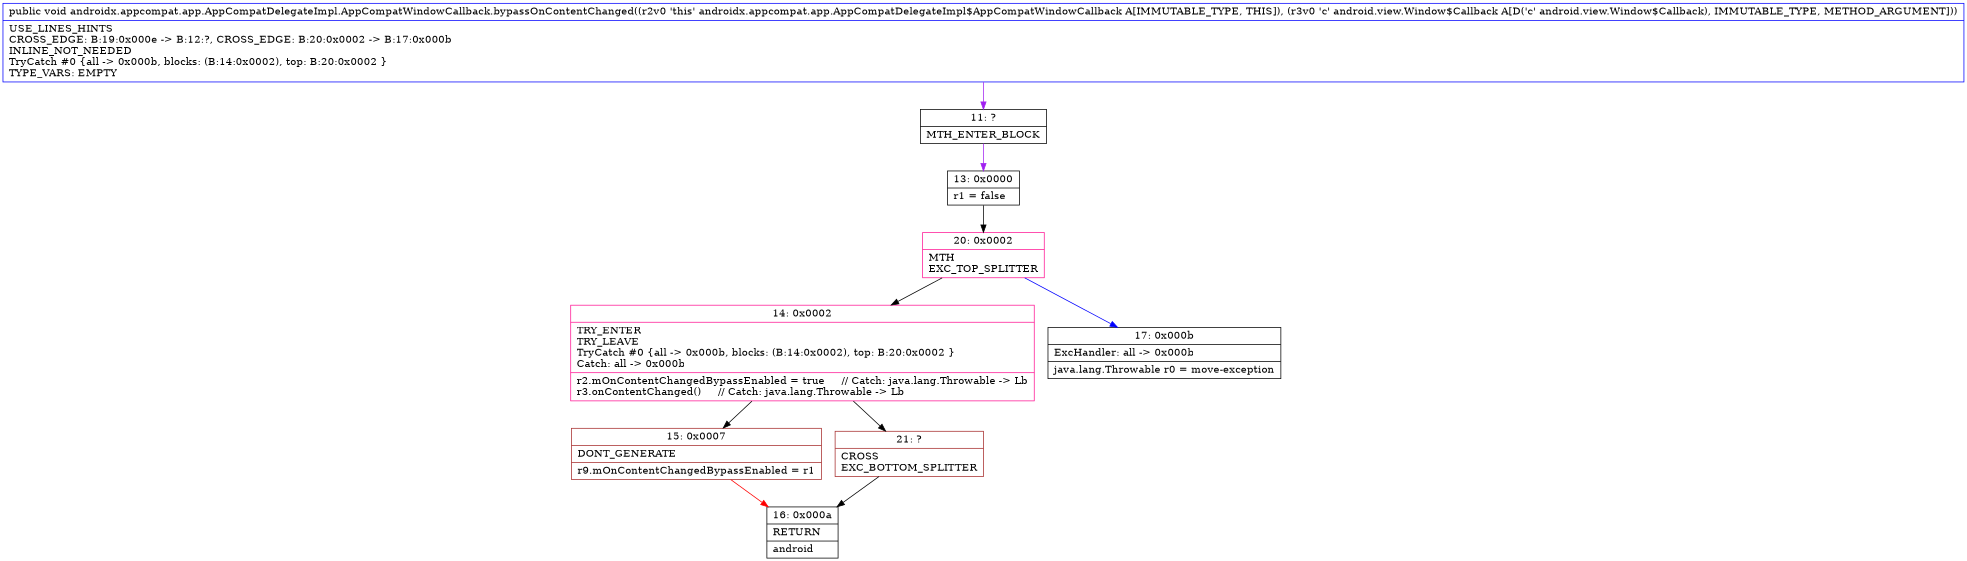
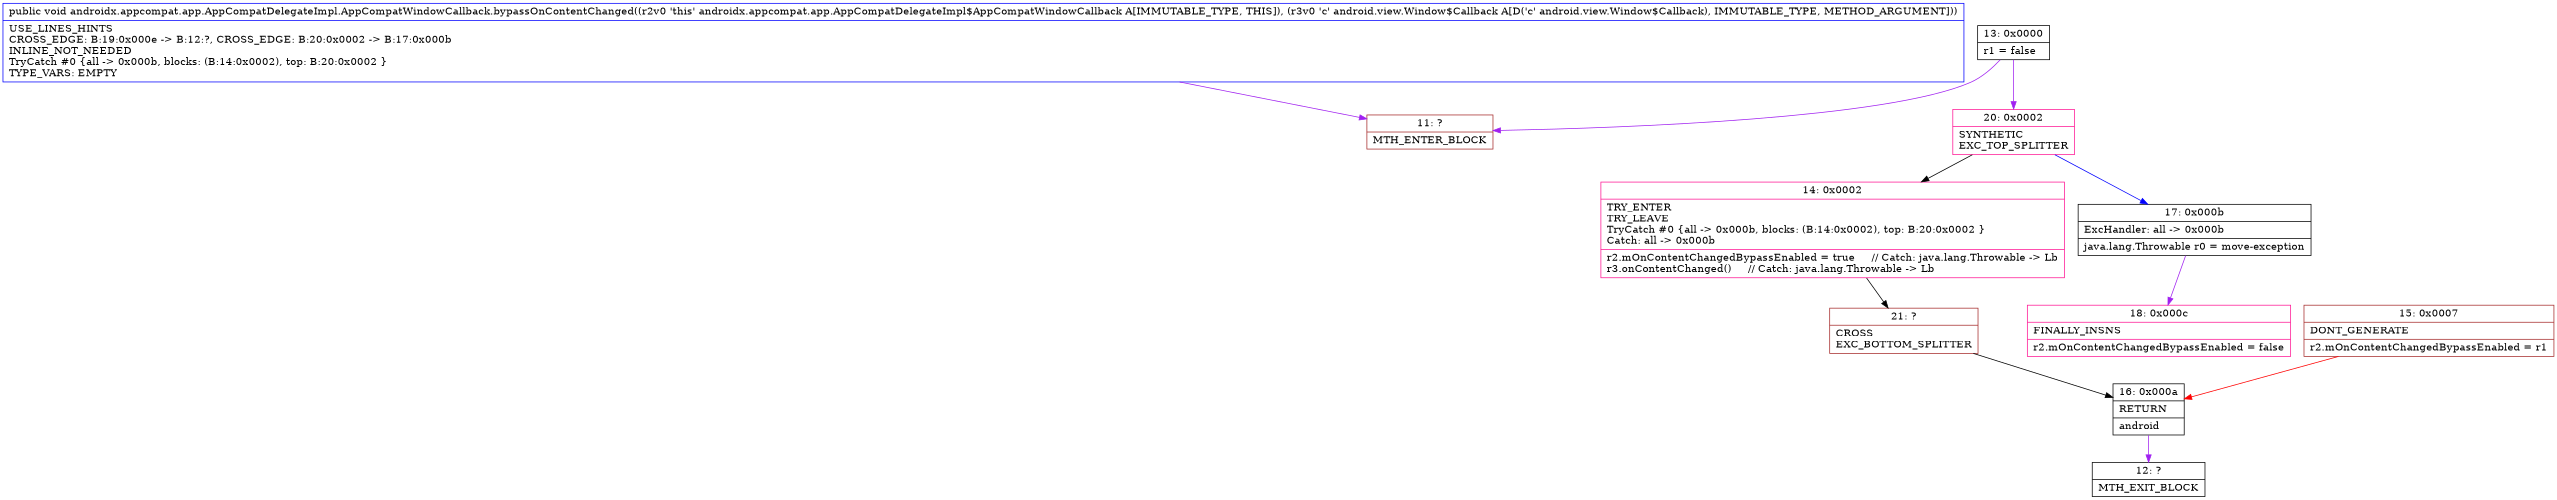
node "11: ?": color black -> brown
edge "11: ?" -> "13: 0x0000": reversed
edge "13: 0x0000" -> "20: 0x0002": color black -> purple
node "20: 0x0002": text "MTH" -> "SYNTHETIC"
node "18: 0x000c": added
edge "14: 0x0002" -> "15: 0x0007": removed
node "15: 0x0007": text "r9.mOnContentChangedBypassEnabled = r1" -> "r2.mOnContentChangedBypassEnabled = r1"
node "12: ?": added
